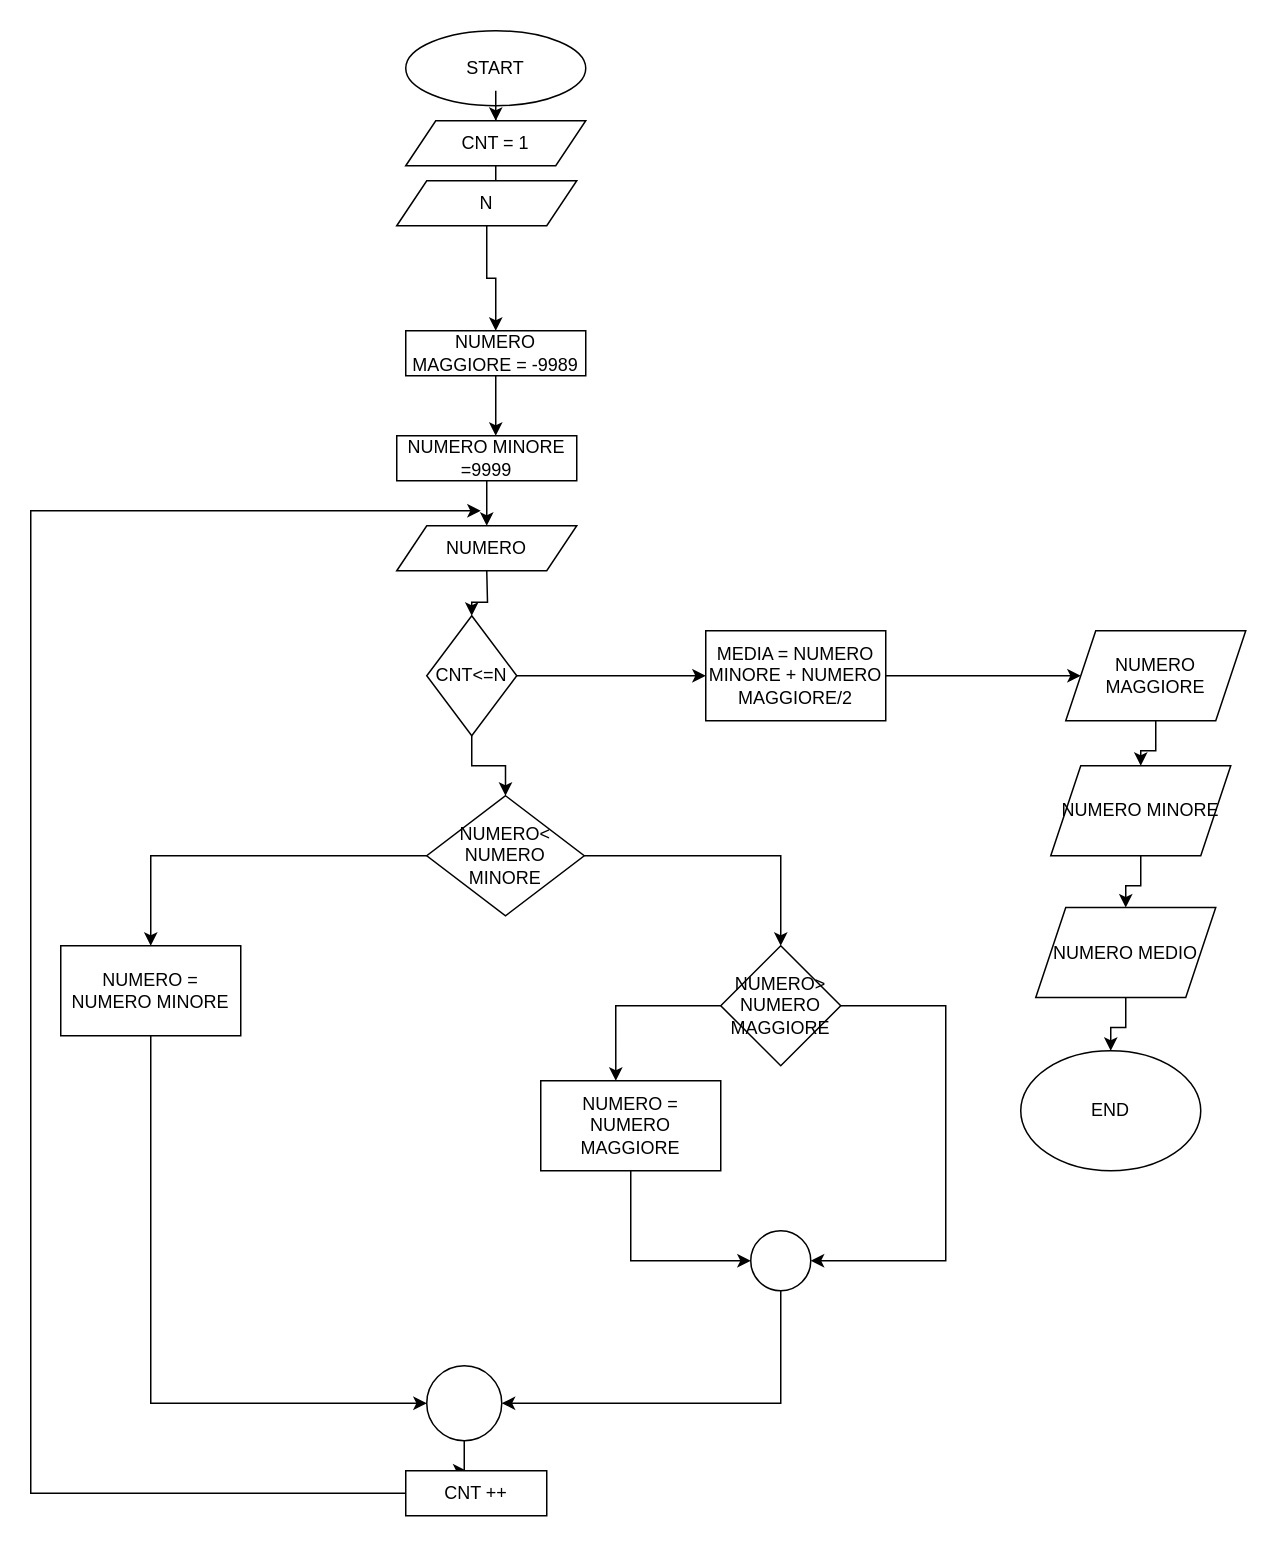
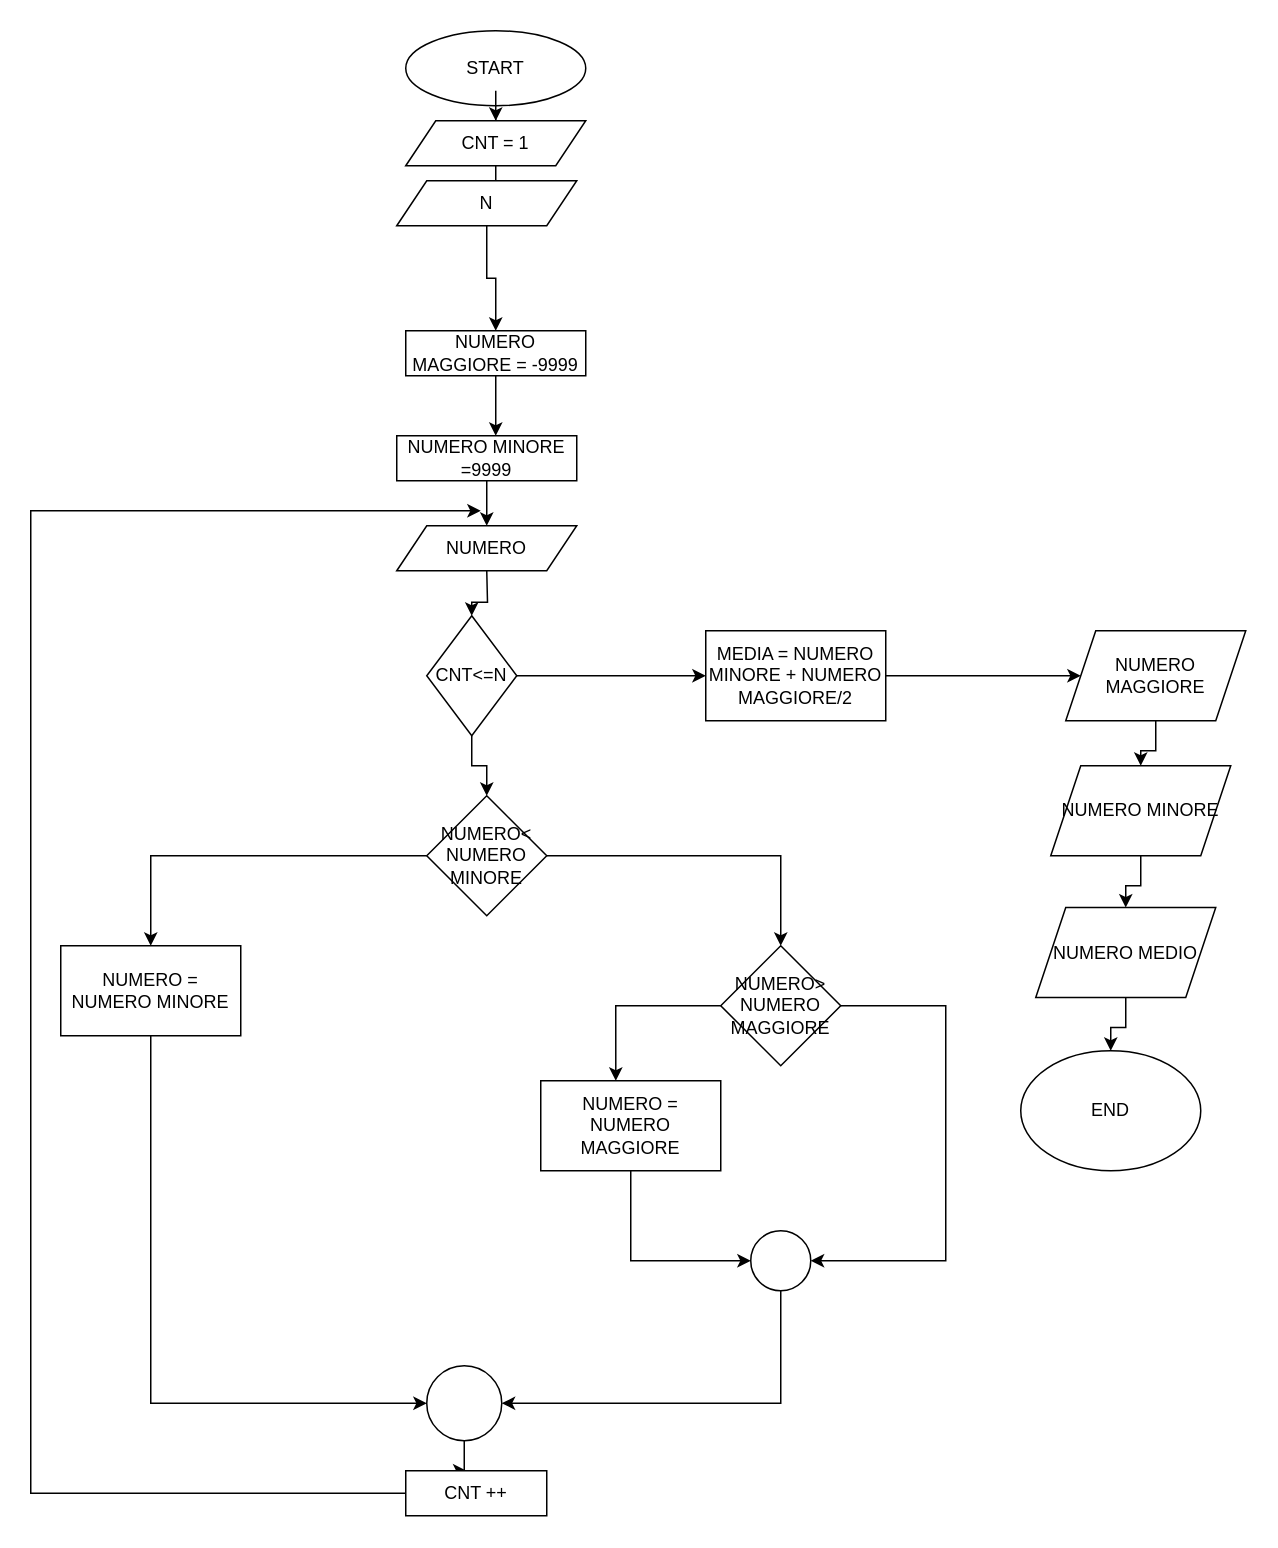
node "NUMERO MAGGIORE = -9989": label "NUMERO MAGGIORE = -9989" -> "NUMERO MAGGIORE = -9999"
node "NUMERO< NUMERO MINORE": size 158x120 -> 120x120
